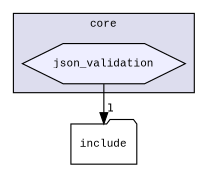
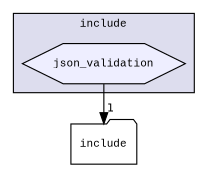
cluster "core": label "core" -> "include"
